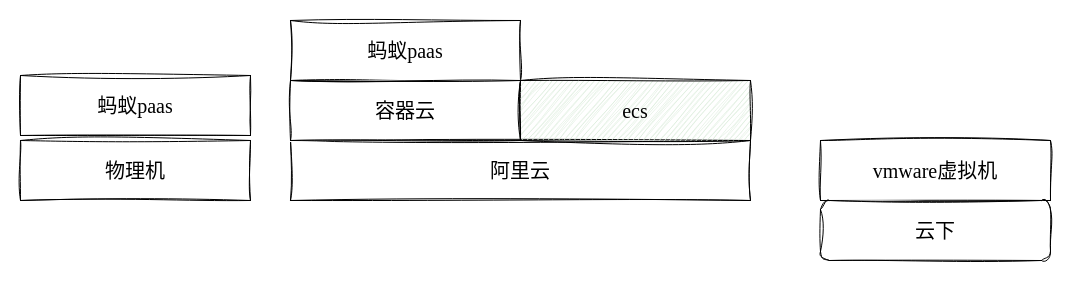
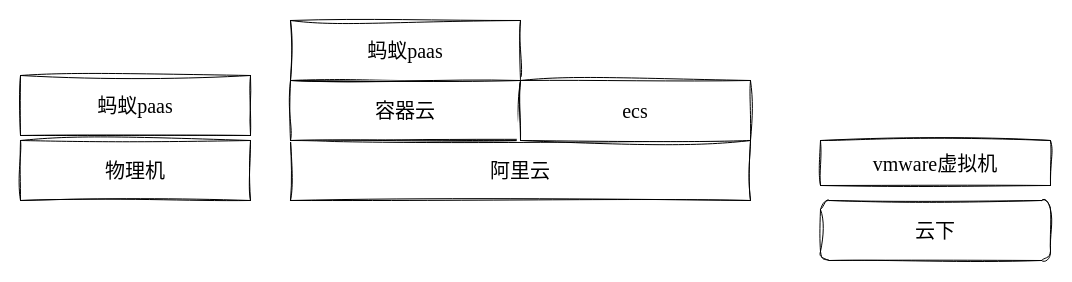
node "ecs": fillcolor #d5e8d4 -> #ffffff
node "vmware虚拟机": size 230x60 -> 230x45
